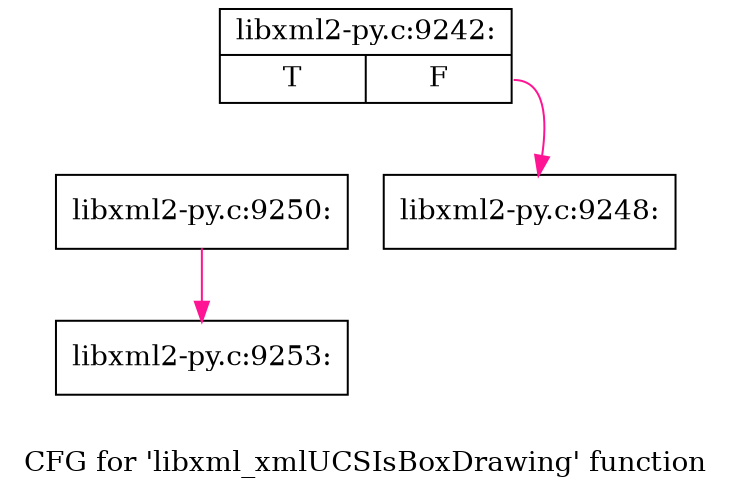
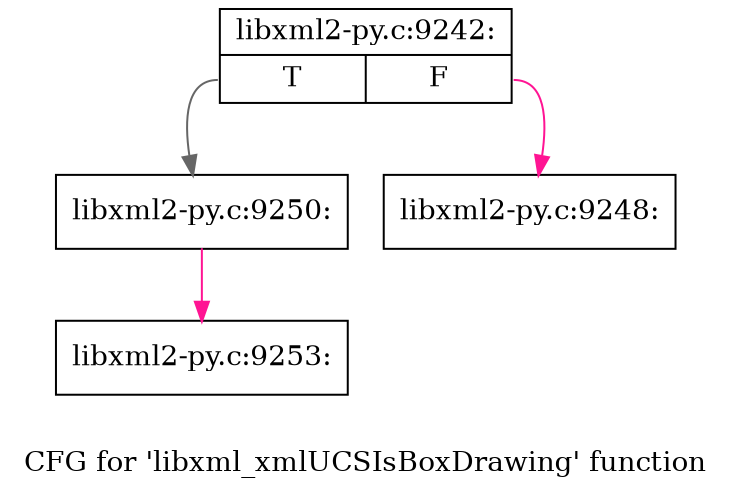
edge "libxml2-py.c:9242:" -> "libxml2-py.c:9250:": added
